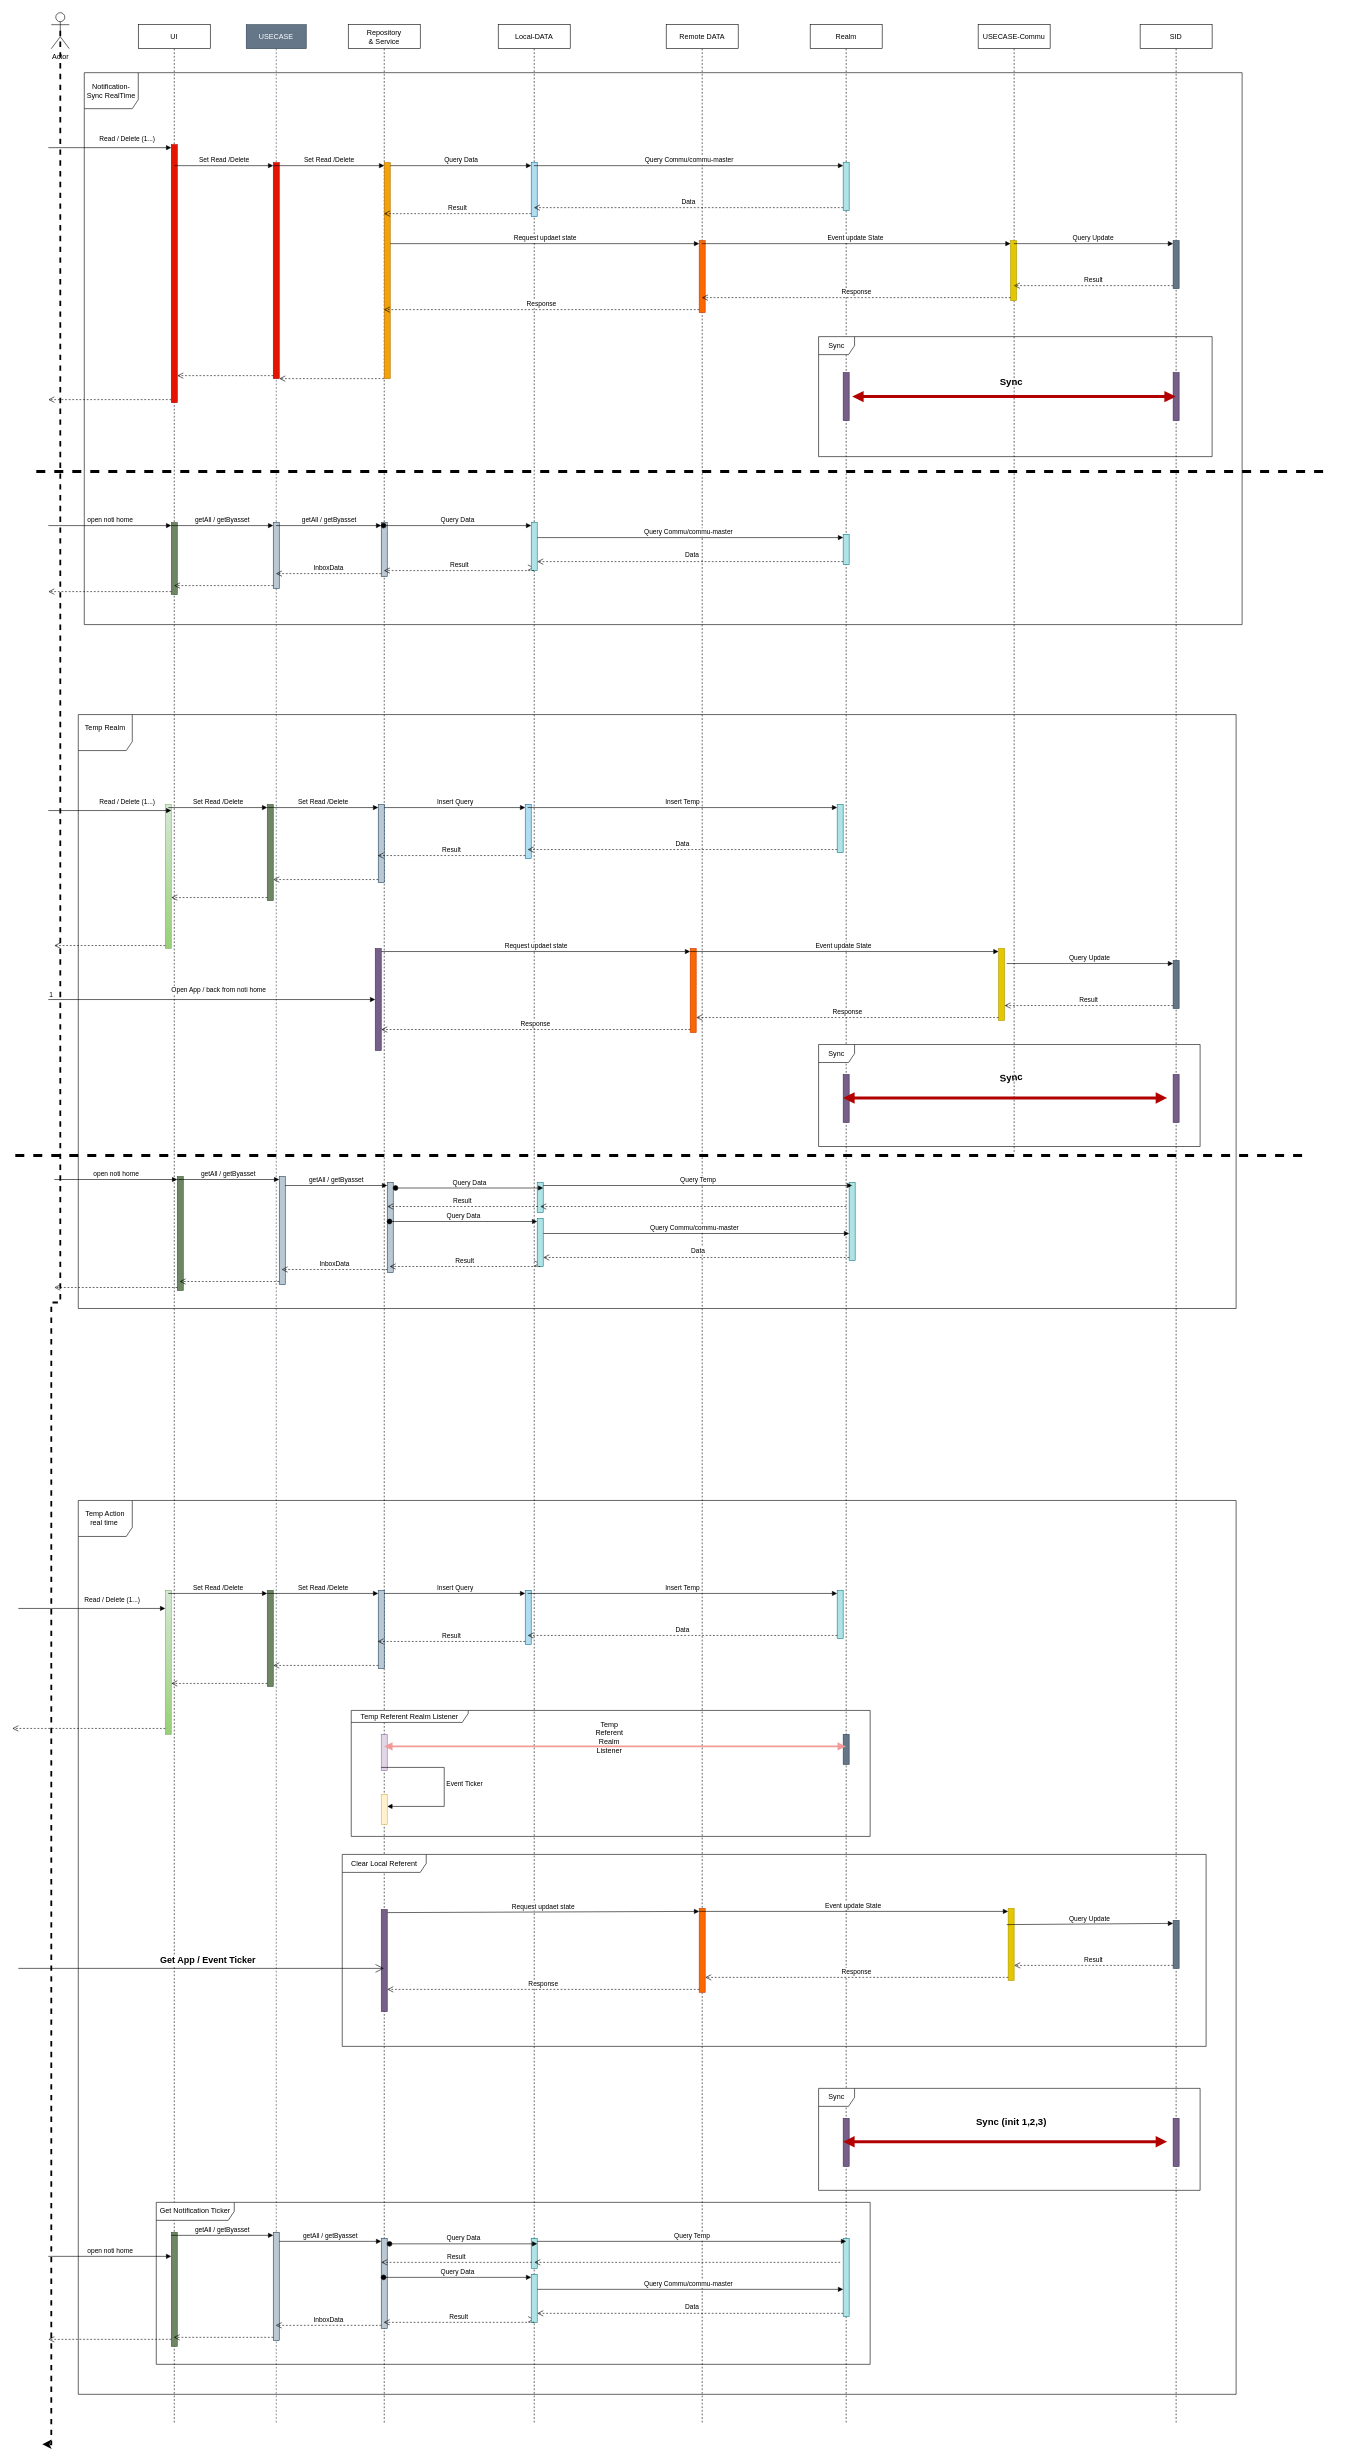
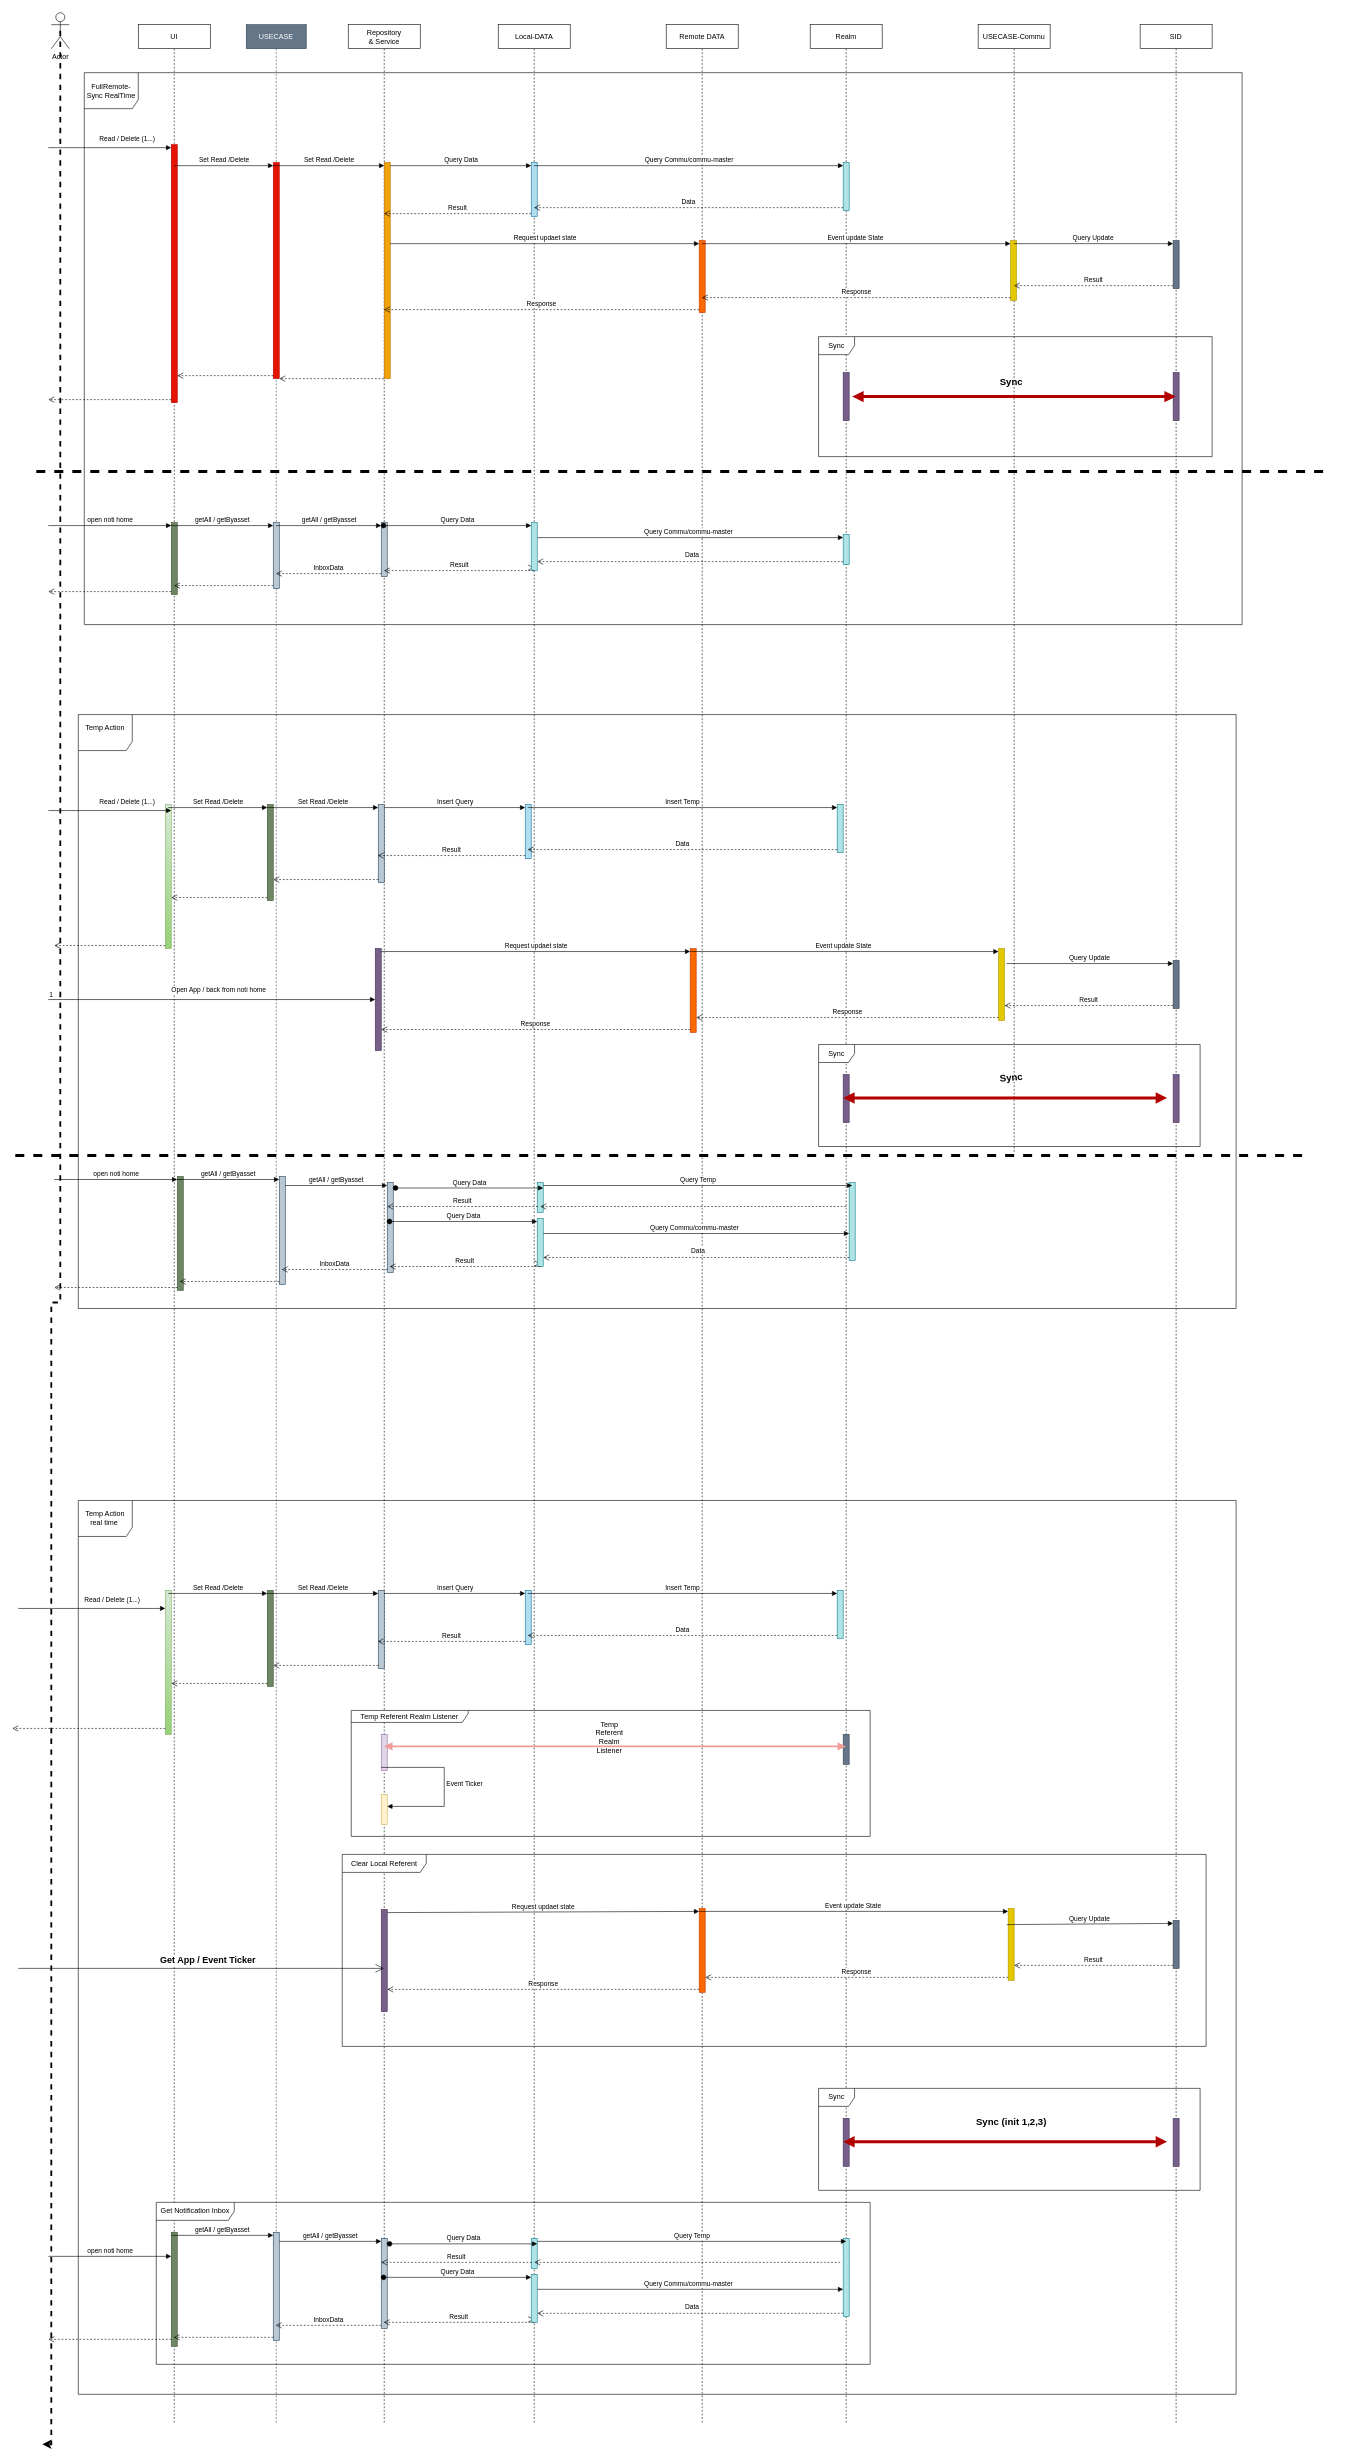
node "Notification-Sync RealTime": label "Notification-Sync RealTime" -> "FullRemote-Sync RealTime"
node "Temp Realm": label "Temp Realm" -> "Temp Action"
node "Get Notification Ticker": label "Get Notification Ticker" -> "Get Notification Inbox"
